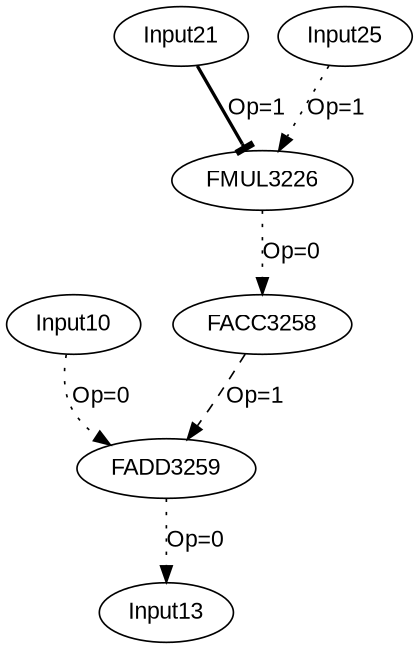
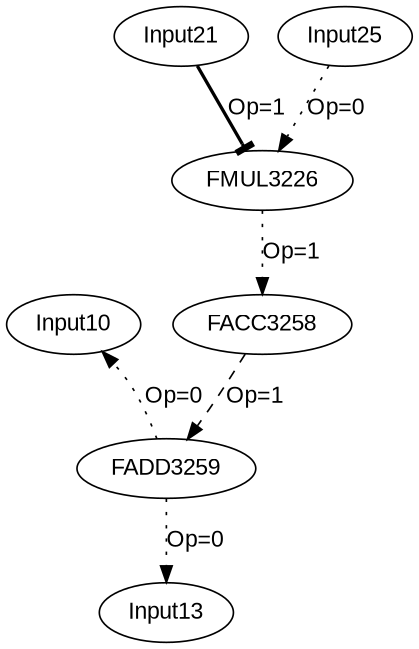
edge "Input25" -> "FMUL3226": label "Op=1" -> "Op=0"
edge "FMUL3226" -> "FACC3258": label "Op=0" -> "Op=1"
edge "Input10" -> "FADD3259": reversed
